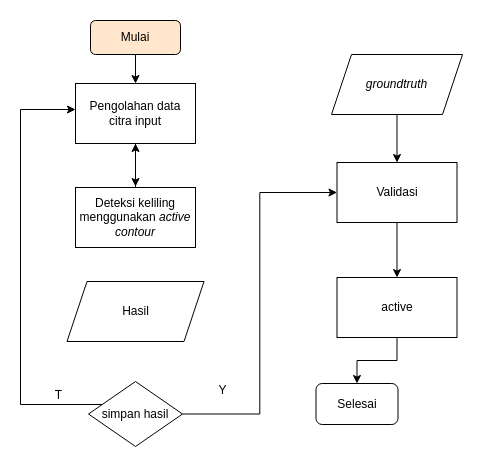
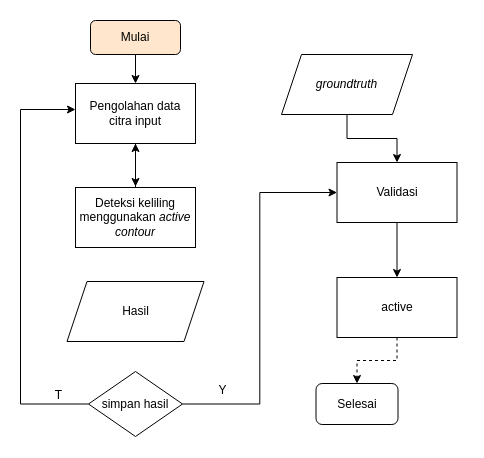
node "groundtruth": moved (397, 85) -> (347, 85)
edge "active" -> "Selesai": style solid -> dashed
node "simpan hasil": moved (136, 414) -> (136, 404)
